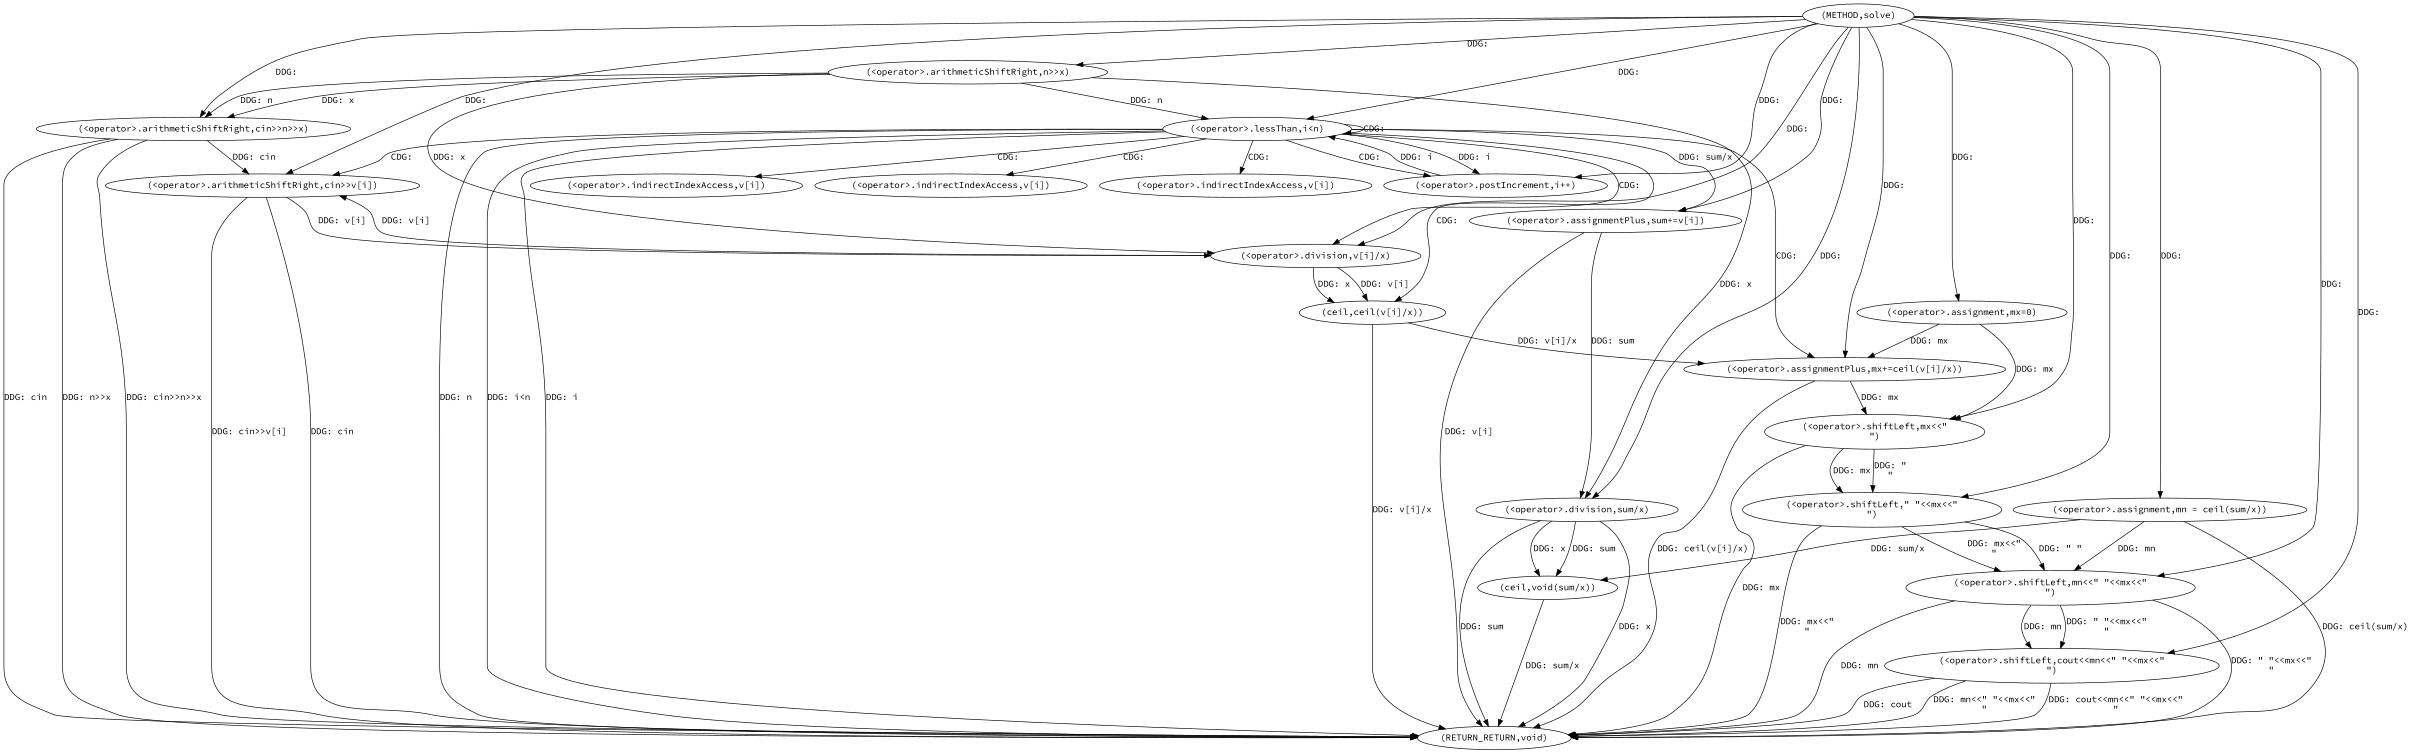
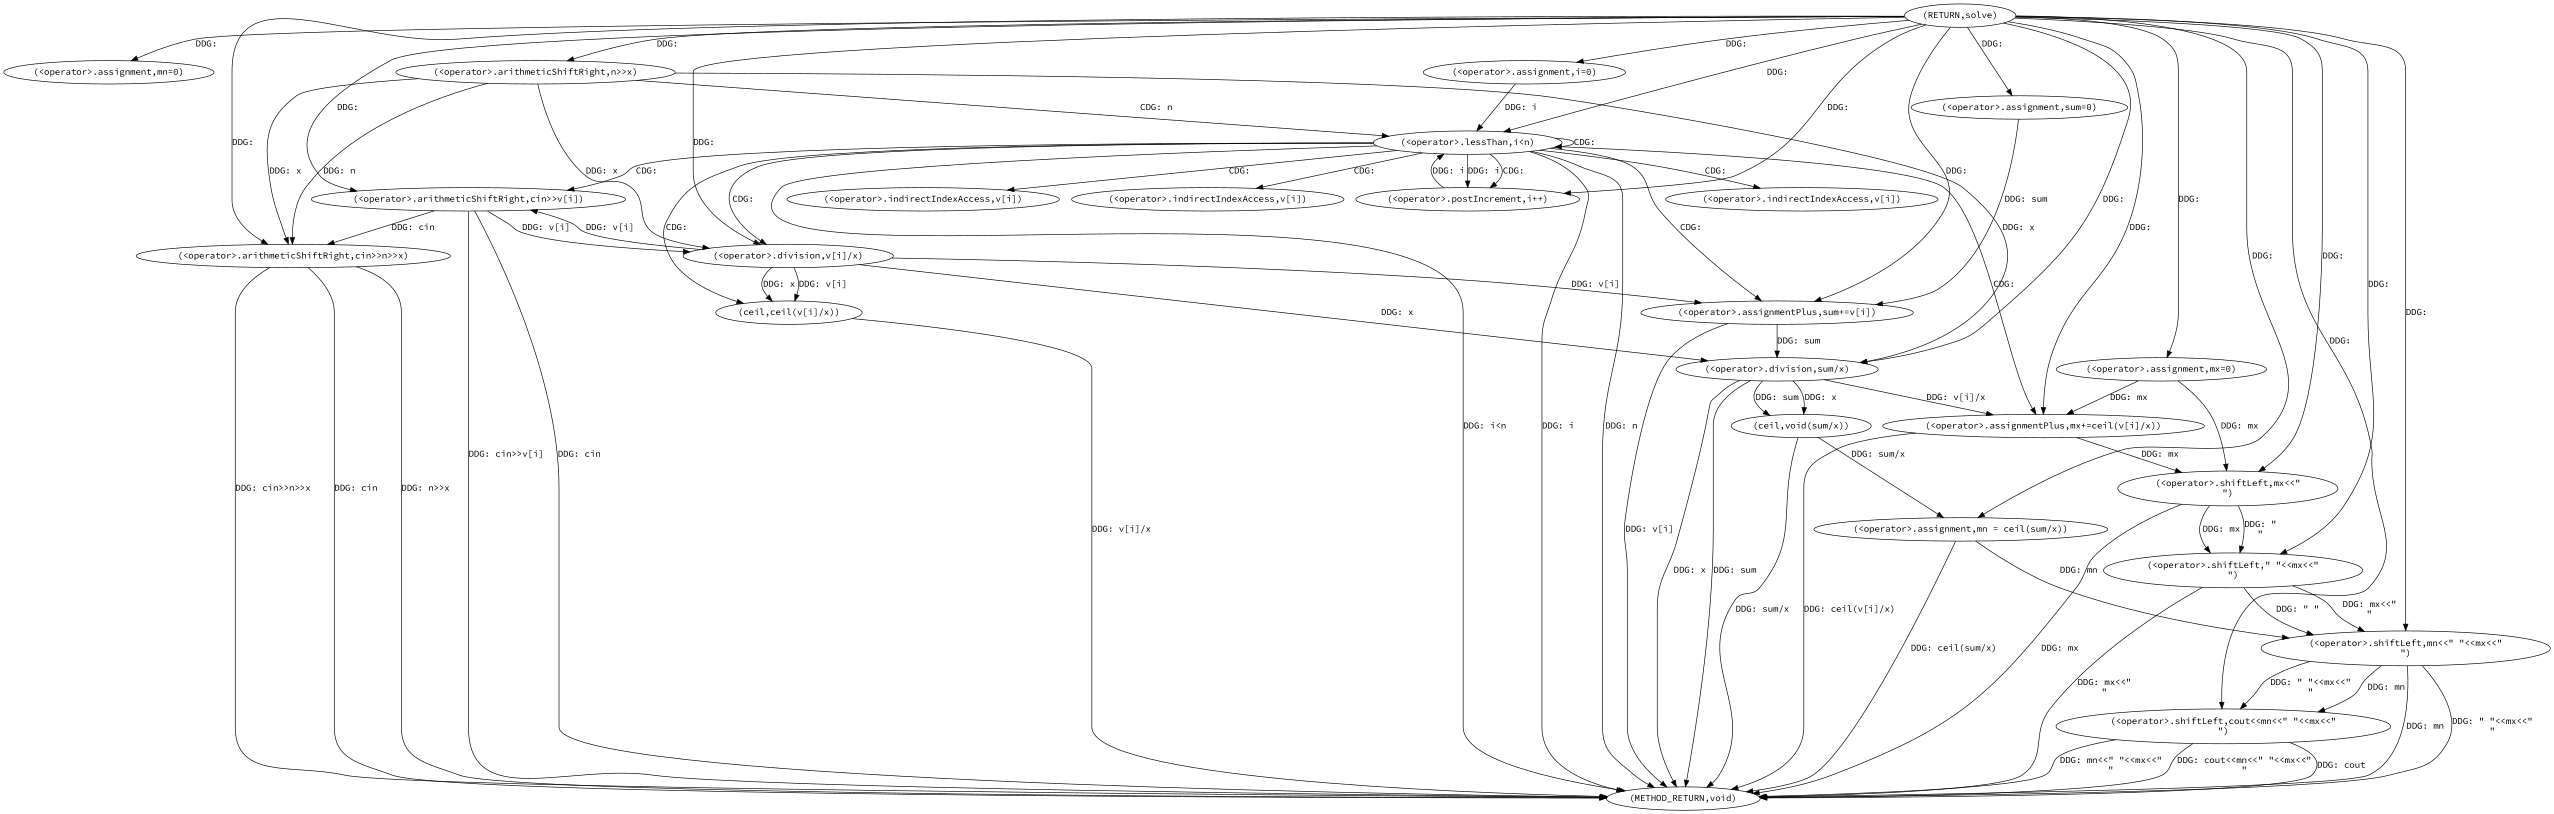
node "(METHOD,solve)": label "(METHOD,solve)" -> "(RETURN,solve)"
node "(<operator>.assignment,mn=0)": added
node "(<operator>.assignment,i=0)": added
edge "(<operator>.arithmeticShiftRight,n>>x)" -> "(<operator>.lessThan,i<n)": label "DDG: n" -> "CDG: n"
node "(<operator>.assignment,sum=0)": added
edge "(<operator>.arithmeticShiftRight,cin>>n>>x)" -> "(<operator>.arithmeticShiftRight,cin>>v[i])": reversed
edge "(<operator>.lessThan,i<n)" -> "(<operator>.assignmentPlus,sum+=v[i])": label "DDG: sum/x" -> "CDG: "
edge "(<operator>.division,v[i]/x)" -> "(<operator>.assignmentPlus,sum+=v[i])": added, label "DDG: v[i]"
edge "(<operator>.division,v[i]/x)" -> "(<operator>.division,sum/x)": added, label "DDG: x"
edge "(ceil,ceil(v[i]/x))" -> "(<operator>.assignmentPlus,mx+=ceil(v[i]/x))": now "(<operator>.division,sum/x)" -> "(<operator>.assignmentPlus,mx+=ceil(v[i]/x))"
edge "(<operator>.assignment,mn = ceil(sum/x))" -> "(ceil,void(sum/x))": reversed
node "(RETURN_RETURN,void)": label "(RETURN_RETURN,void)" -> "(METHOD_RETURN,void)"
